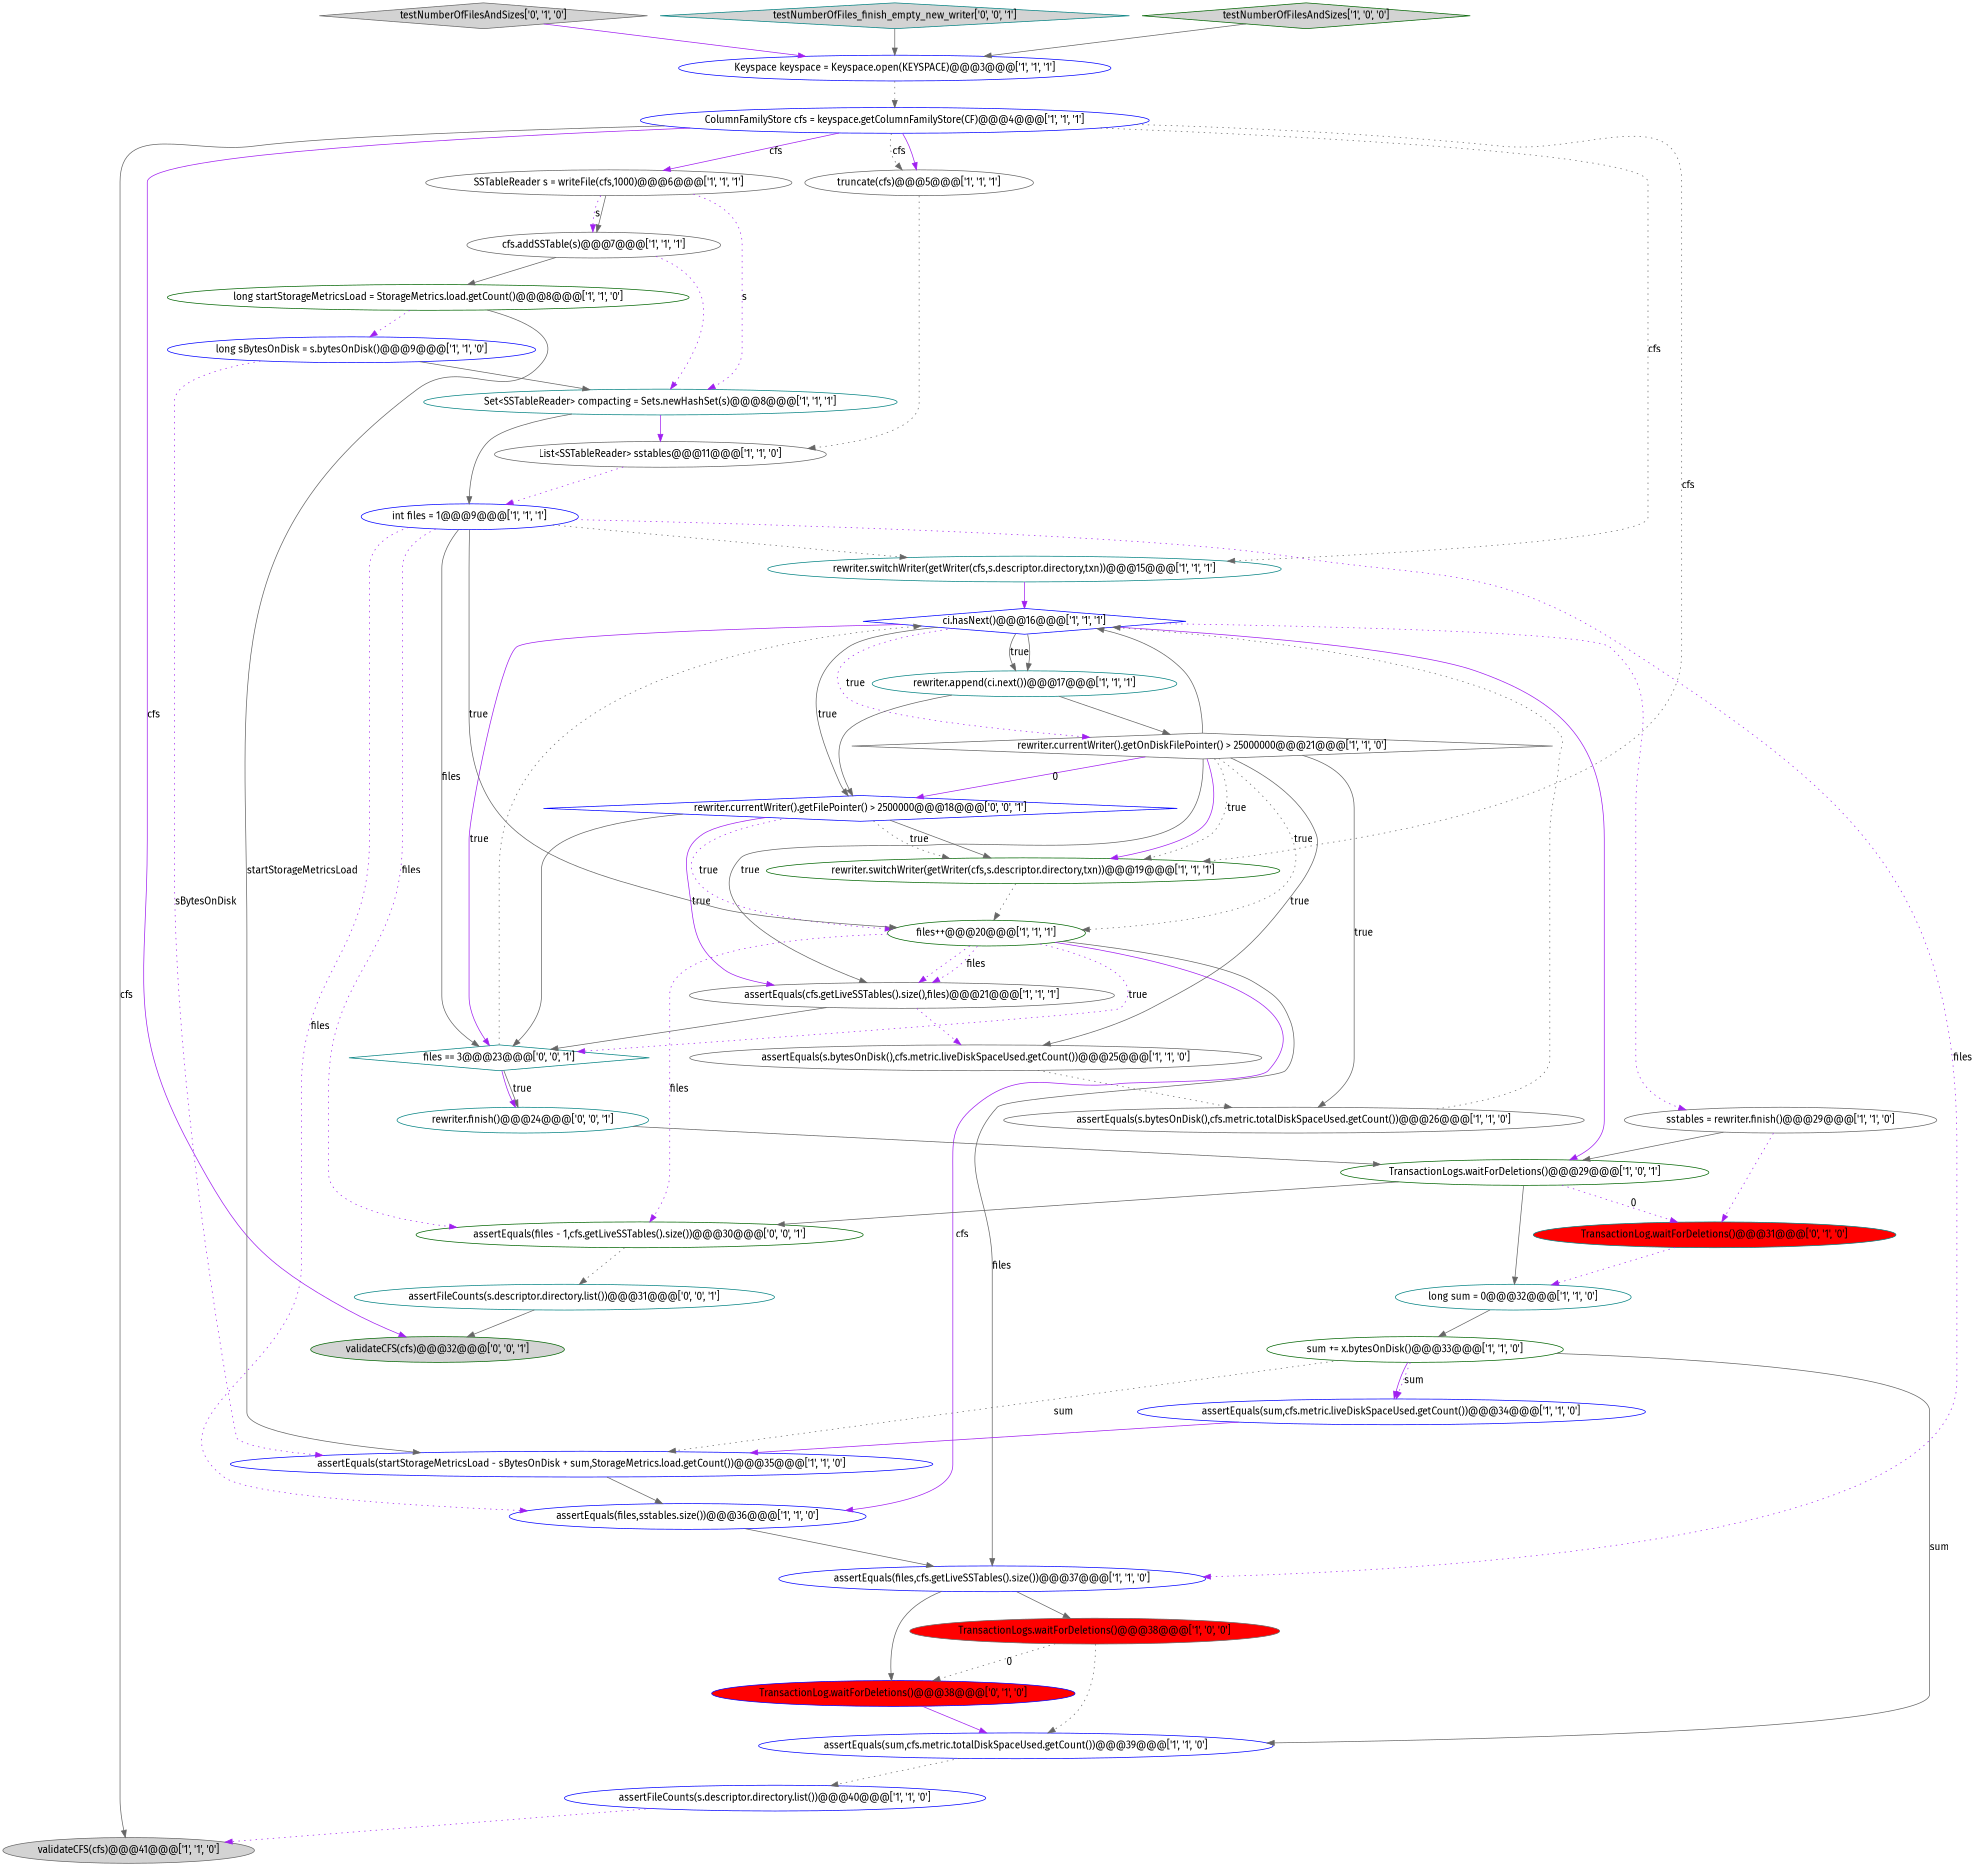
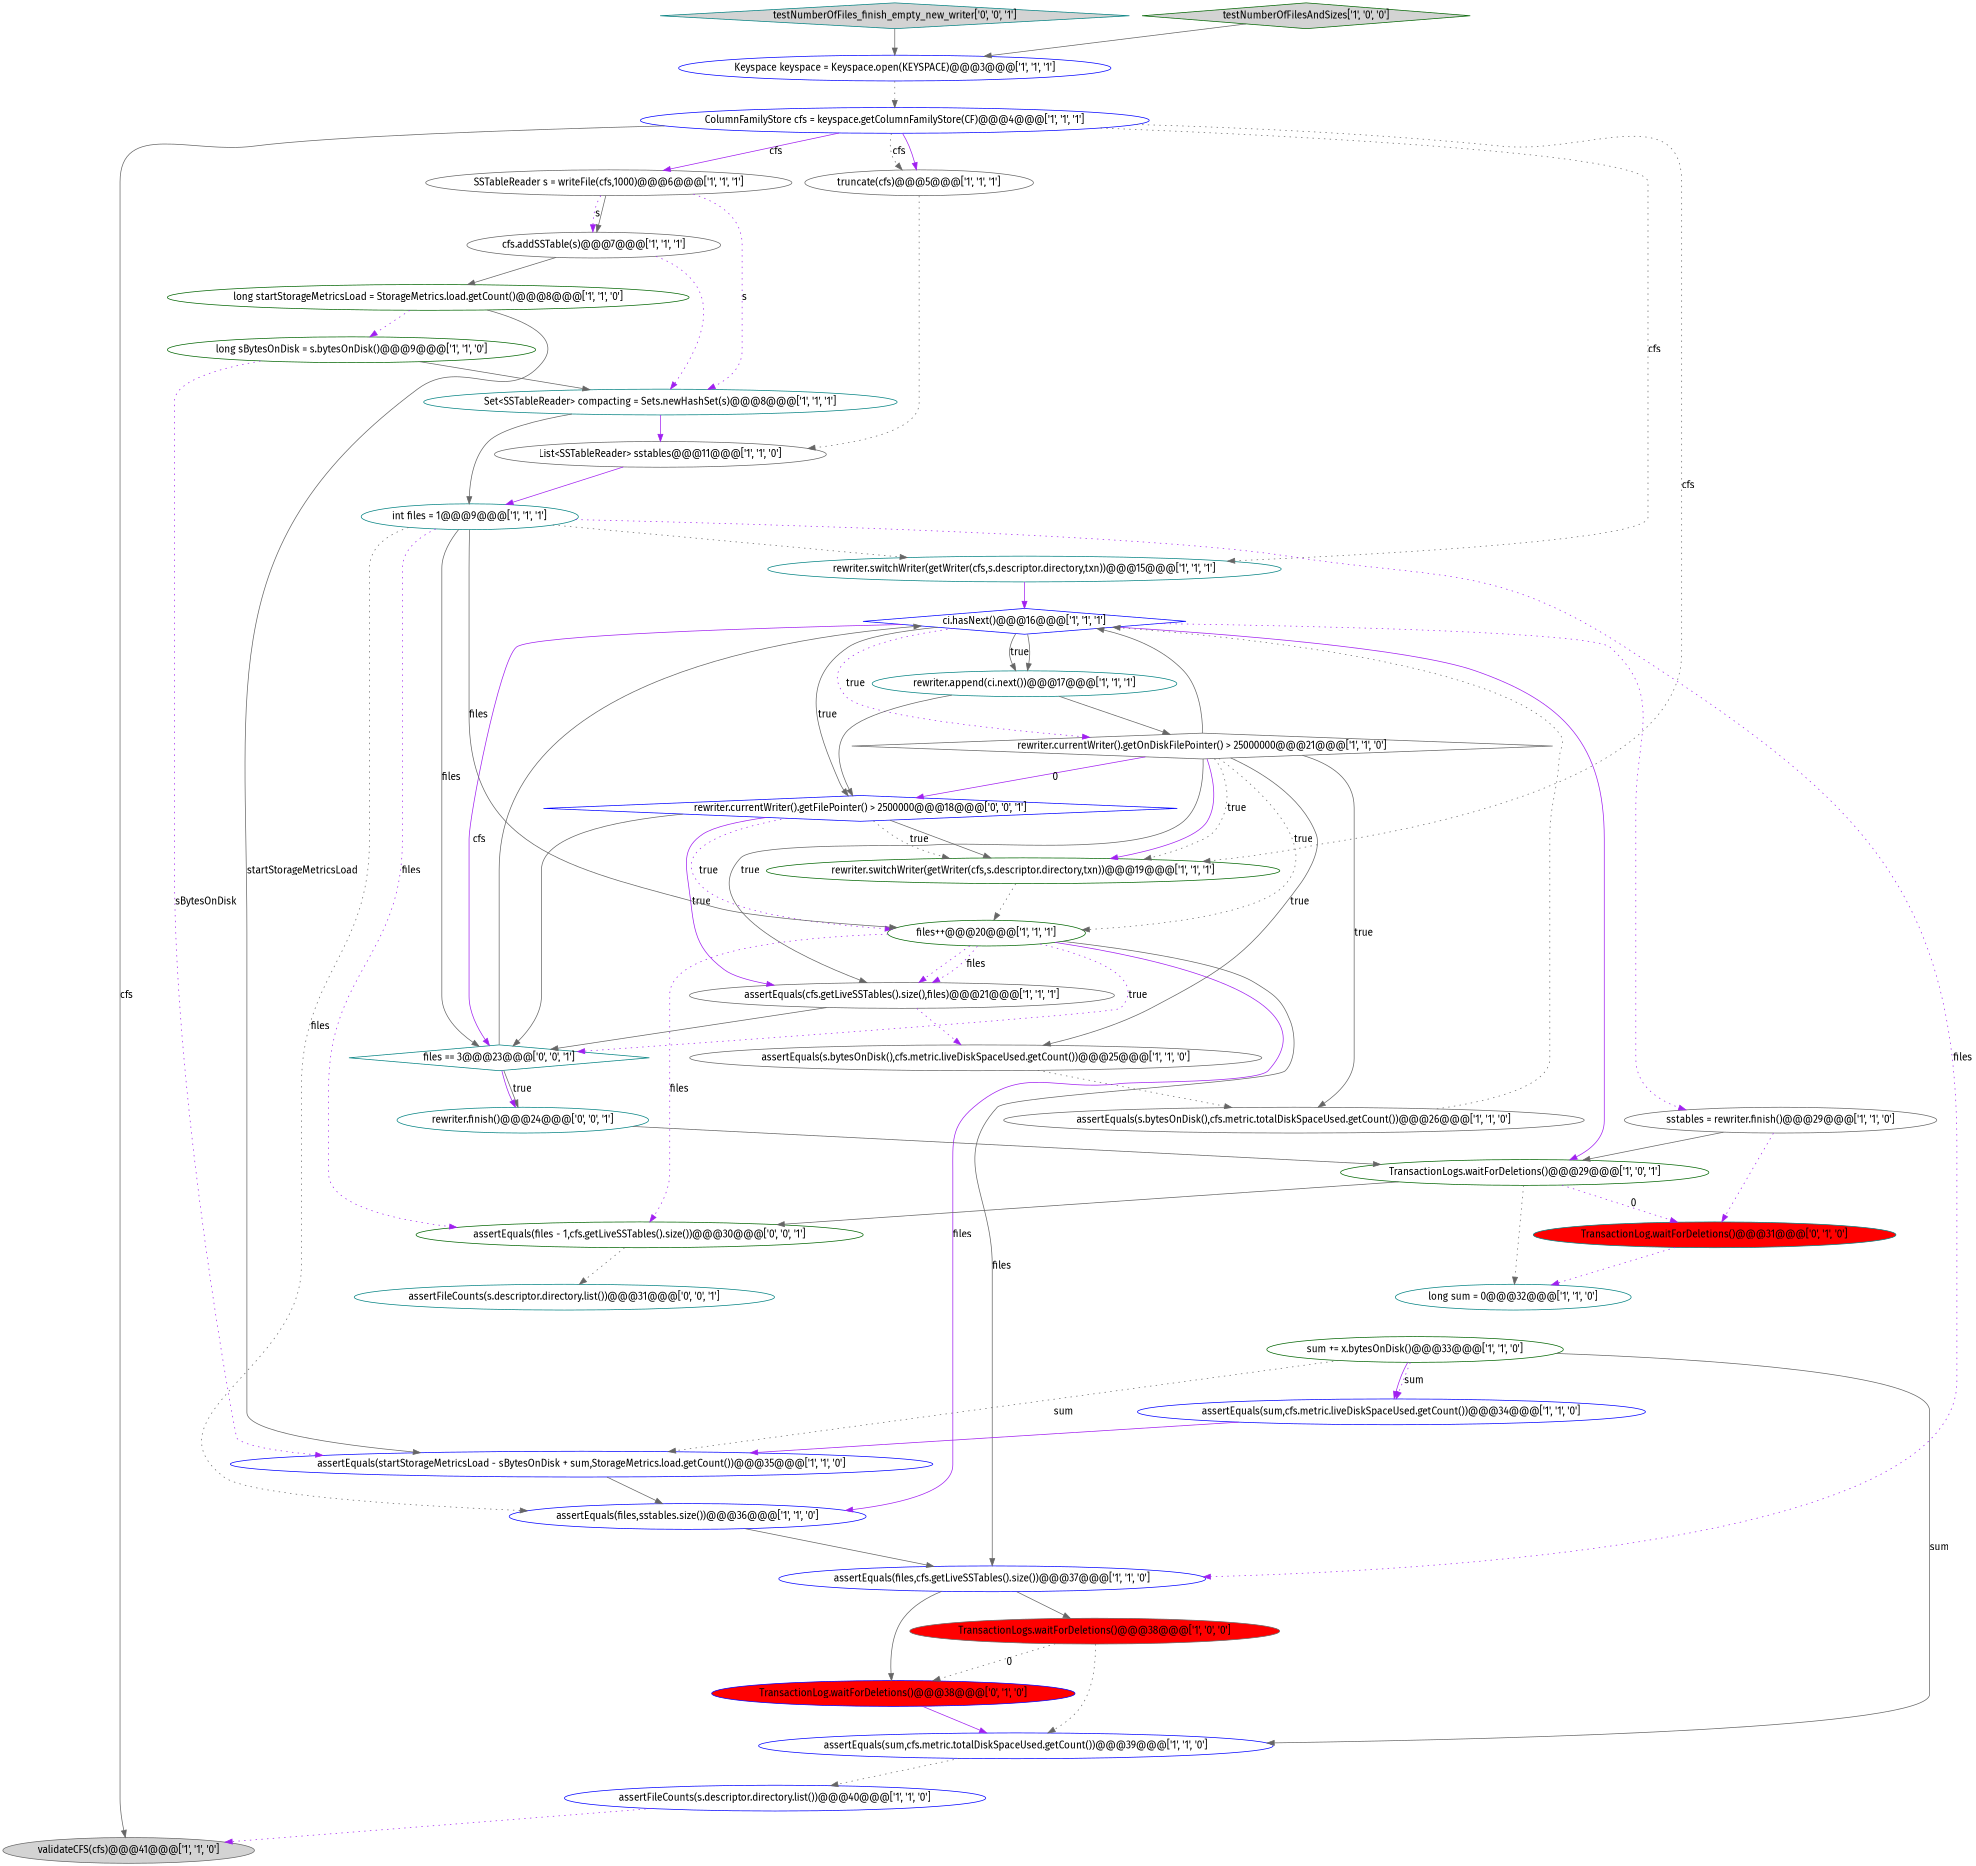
node "testNumberOfFilesAndSizes['0', '1', '0']": removed
node "long sBytesOnDisk = s.bytesOnDisk()@@@9@@@['1', '1', '0']": color blue -> darkgreen
edge "List<SSTableReader> sstables@@@11@@@['1', '1', '0']" -> "int files = 1@@@9@@@['1', '1', '1']": style dotted -> solid
node "int files = 1@@@9@@@['1', '1', '1']": color blue -> teal
edge "int files = 1@@@9@@@['1', '1', '1']" -> "files++@@@20@@@['1', '1', '1']": label "true" -> "files"
edge "files == 3@@@23@@@['0', '0', '1']" -> "ci.hasNext()@@@16@@@['1', '1', '1']": style dotted -> solid
edge "ci.hasNext()@@@16@@@['1', '1', '1']" -> "files == 3@@@23@@@['0', '0', '1']": label "true" -> "cfs"
edge "int files = 1@@@9@@@['1', '1', '1']" -> "assertEquals(files,sstables.size())@@@36@@@['1', '1', '0']": color purple -> gray40
edge "TransactionLogs.waitForDeletions()@@@29@@@['1', '0', '1']" -> "long sum = 0@@@32@@@['1', '1', '0']": style solid -> dotted
edge "files++@@@20@@@['1', '1', '1']" -> "assertEquals(files,sstables.size())@@@36@@@['1', '1', '0']": label "cfs" -> "files"
edge "long sum = 0@@@32@@@['1', '1', '0']" -> "sum += x.bytesOnDisk()@@@33@@@['1', '1', '0']": removed
node "validateCFS(cfs)@@@32@@@['0', '0', '1']": removed
